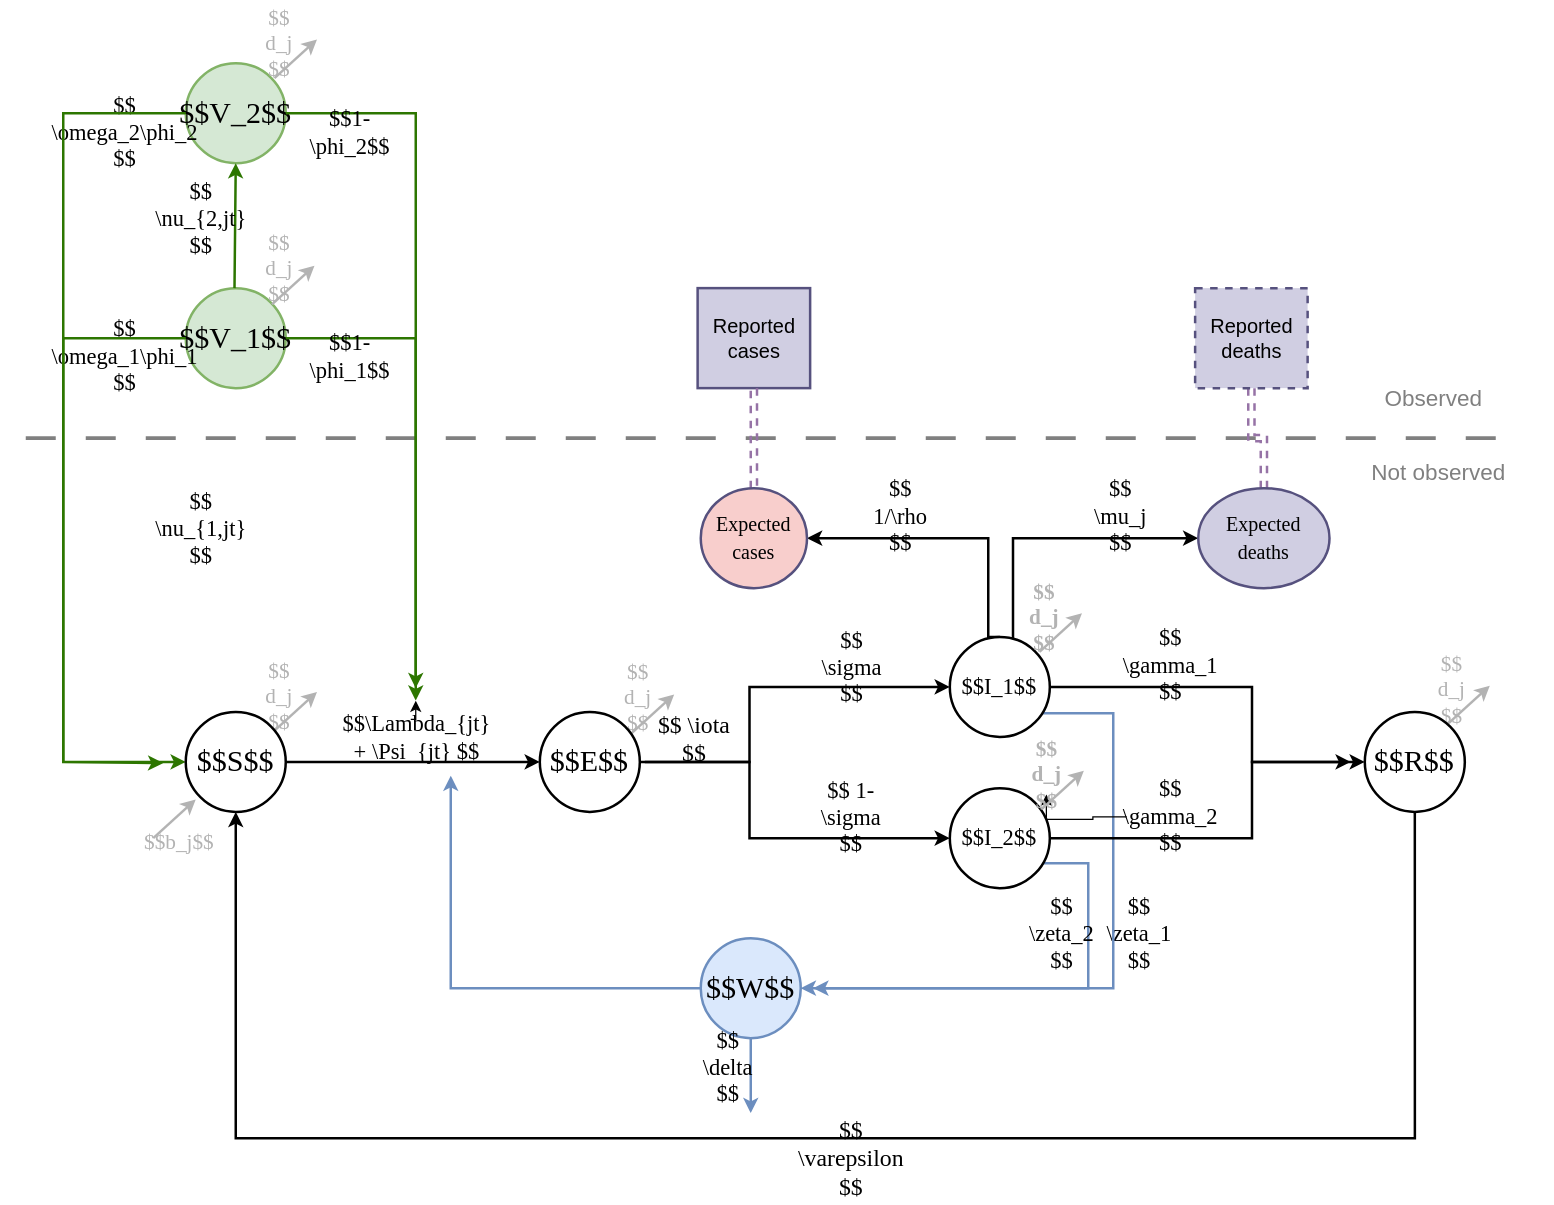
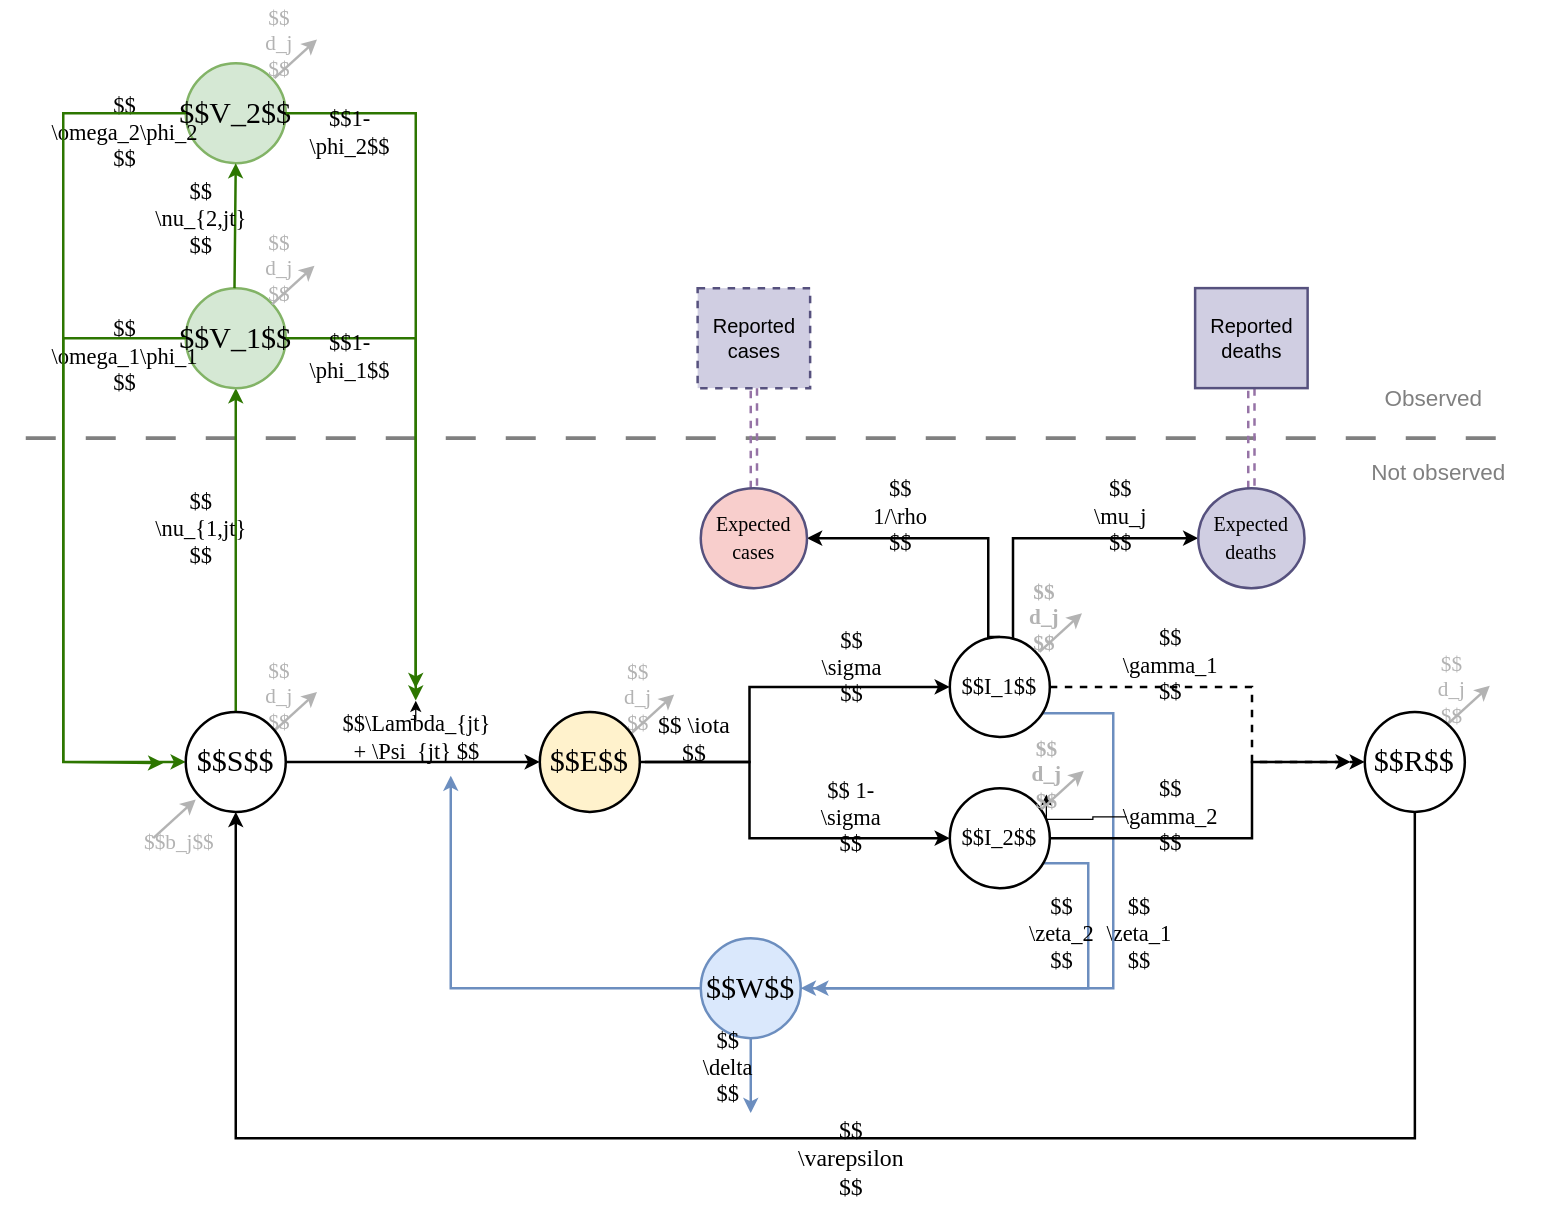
node "Reported cases": style solid -> dashed
node "Reported deaths": style dashed -> solid
node "Expected deaths": size 131x100 -> 106x100
edge "$$S$$" -> "$$V_1$$": added
edge "$$I_1$$" -> "$$R$$": style solid -> dashed
node "$$E$$": fillcolor #ffffff -> #fff2cc
